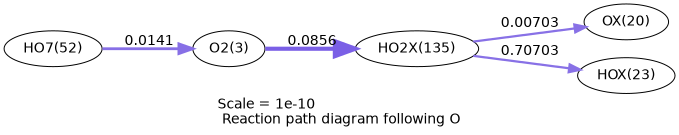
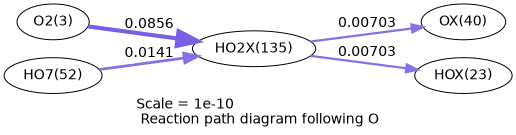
node "OX(20)": label "OX(20)" -> "OX(40)"
edge "HO7(52)" -> "O2(3)": now "HO7(52)" -> "HO2X(135)"
edge "HO2X(135)" -> "HOX(23)": label " 0.70703" -> " 0.00703"
